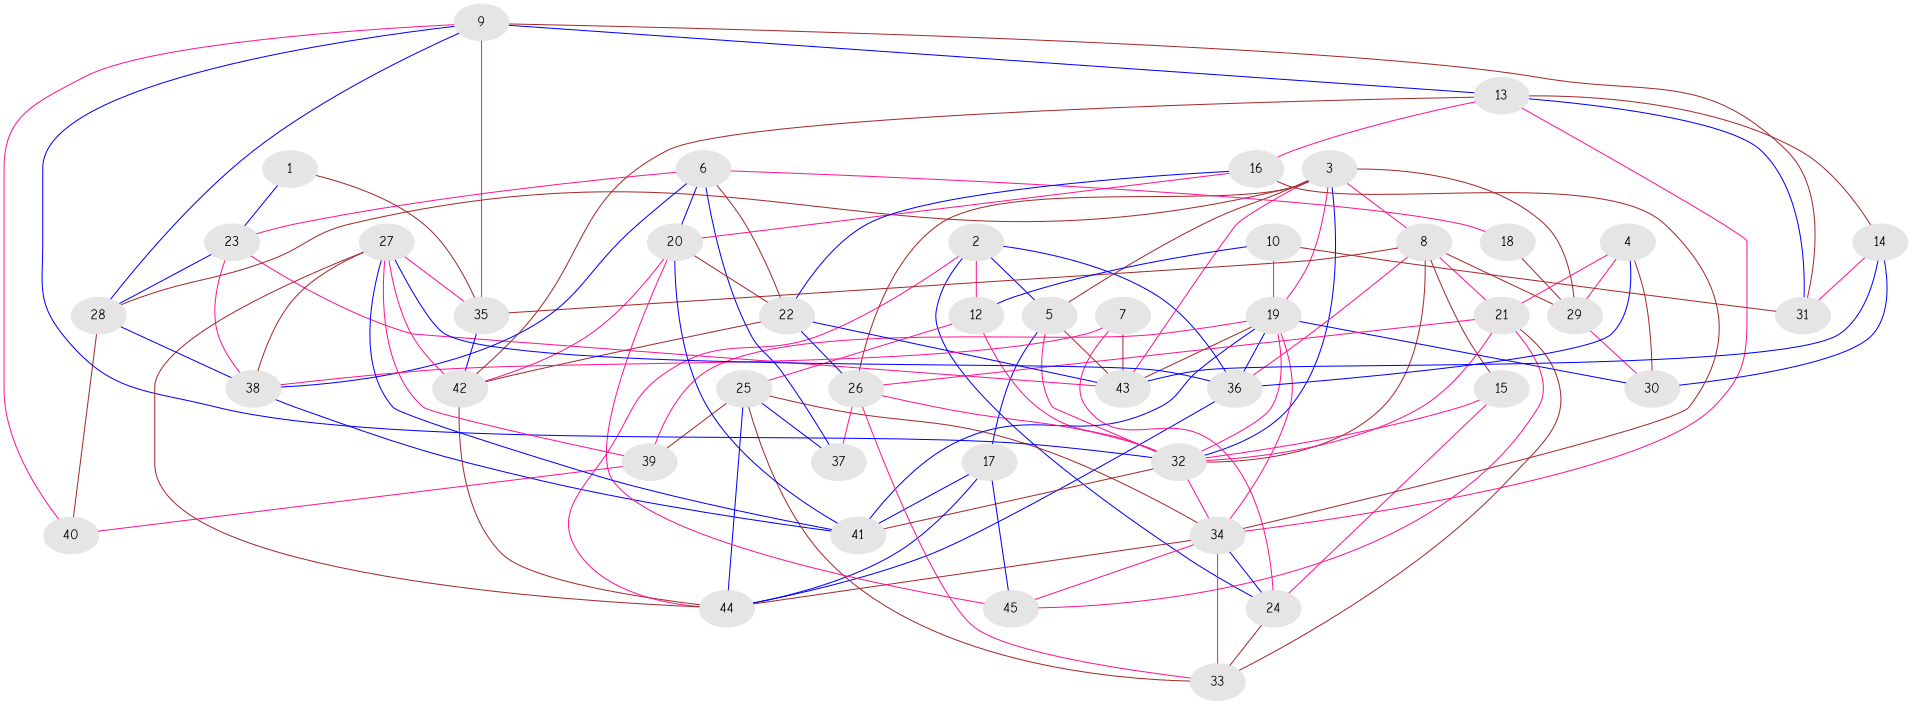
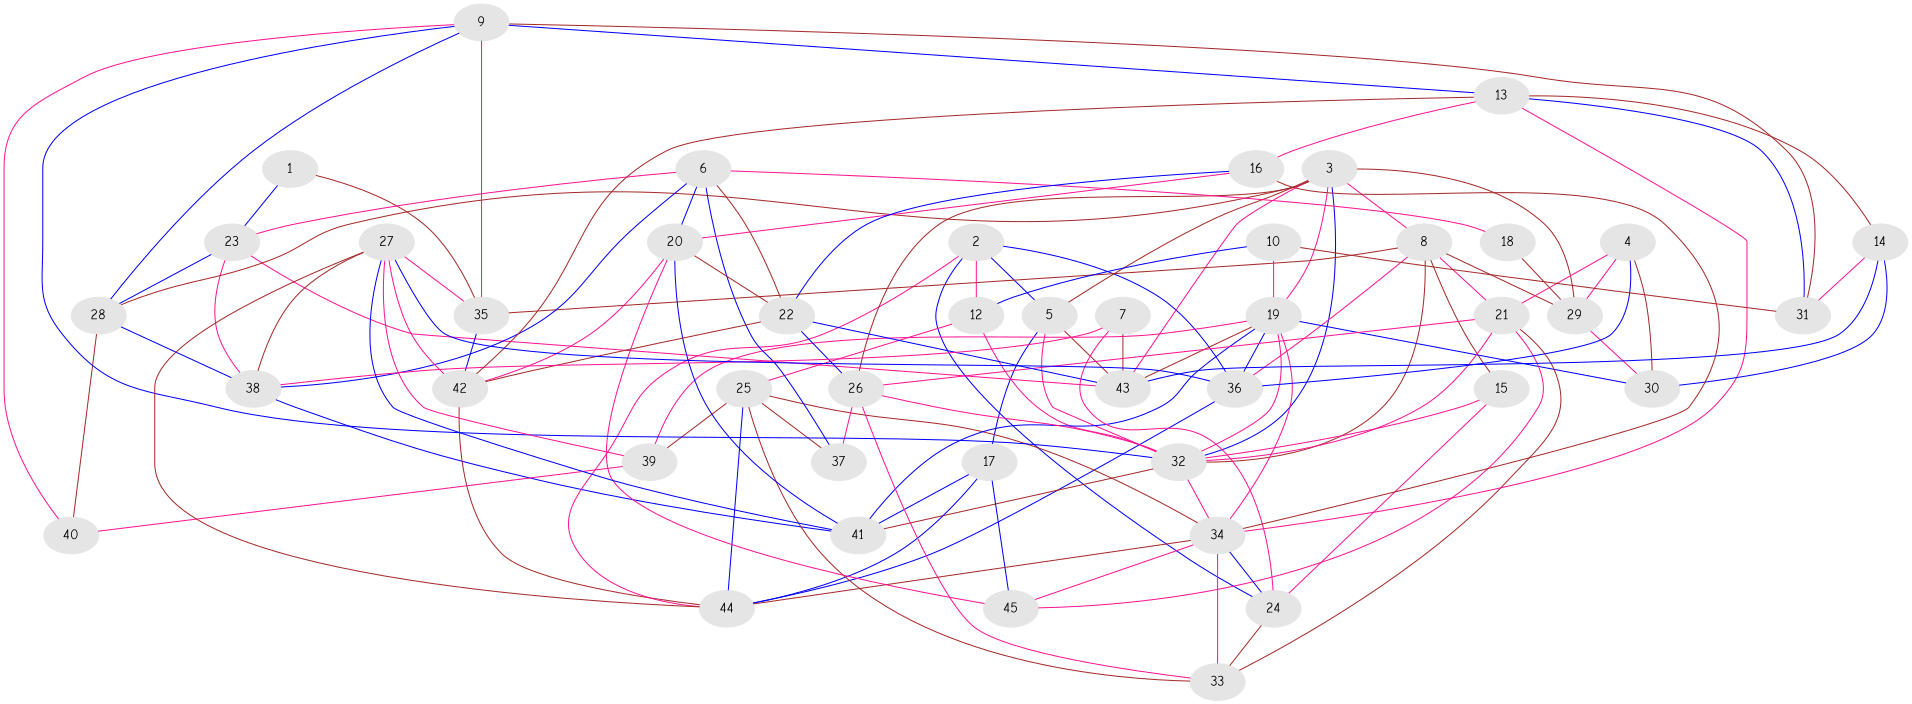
edge "25" -- "37": color blue -> brown
